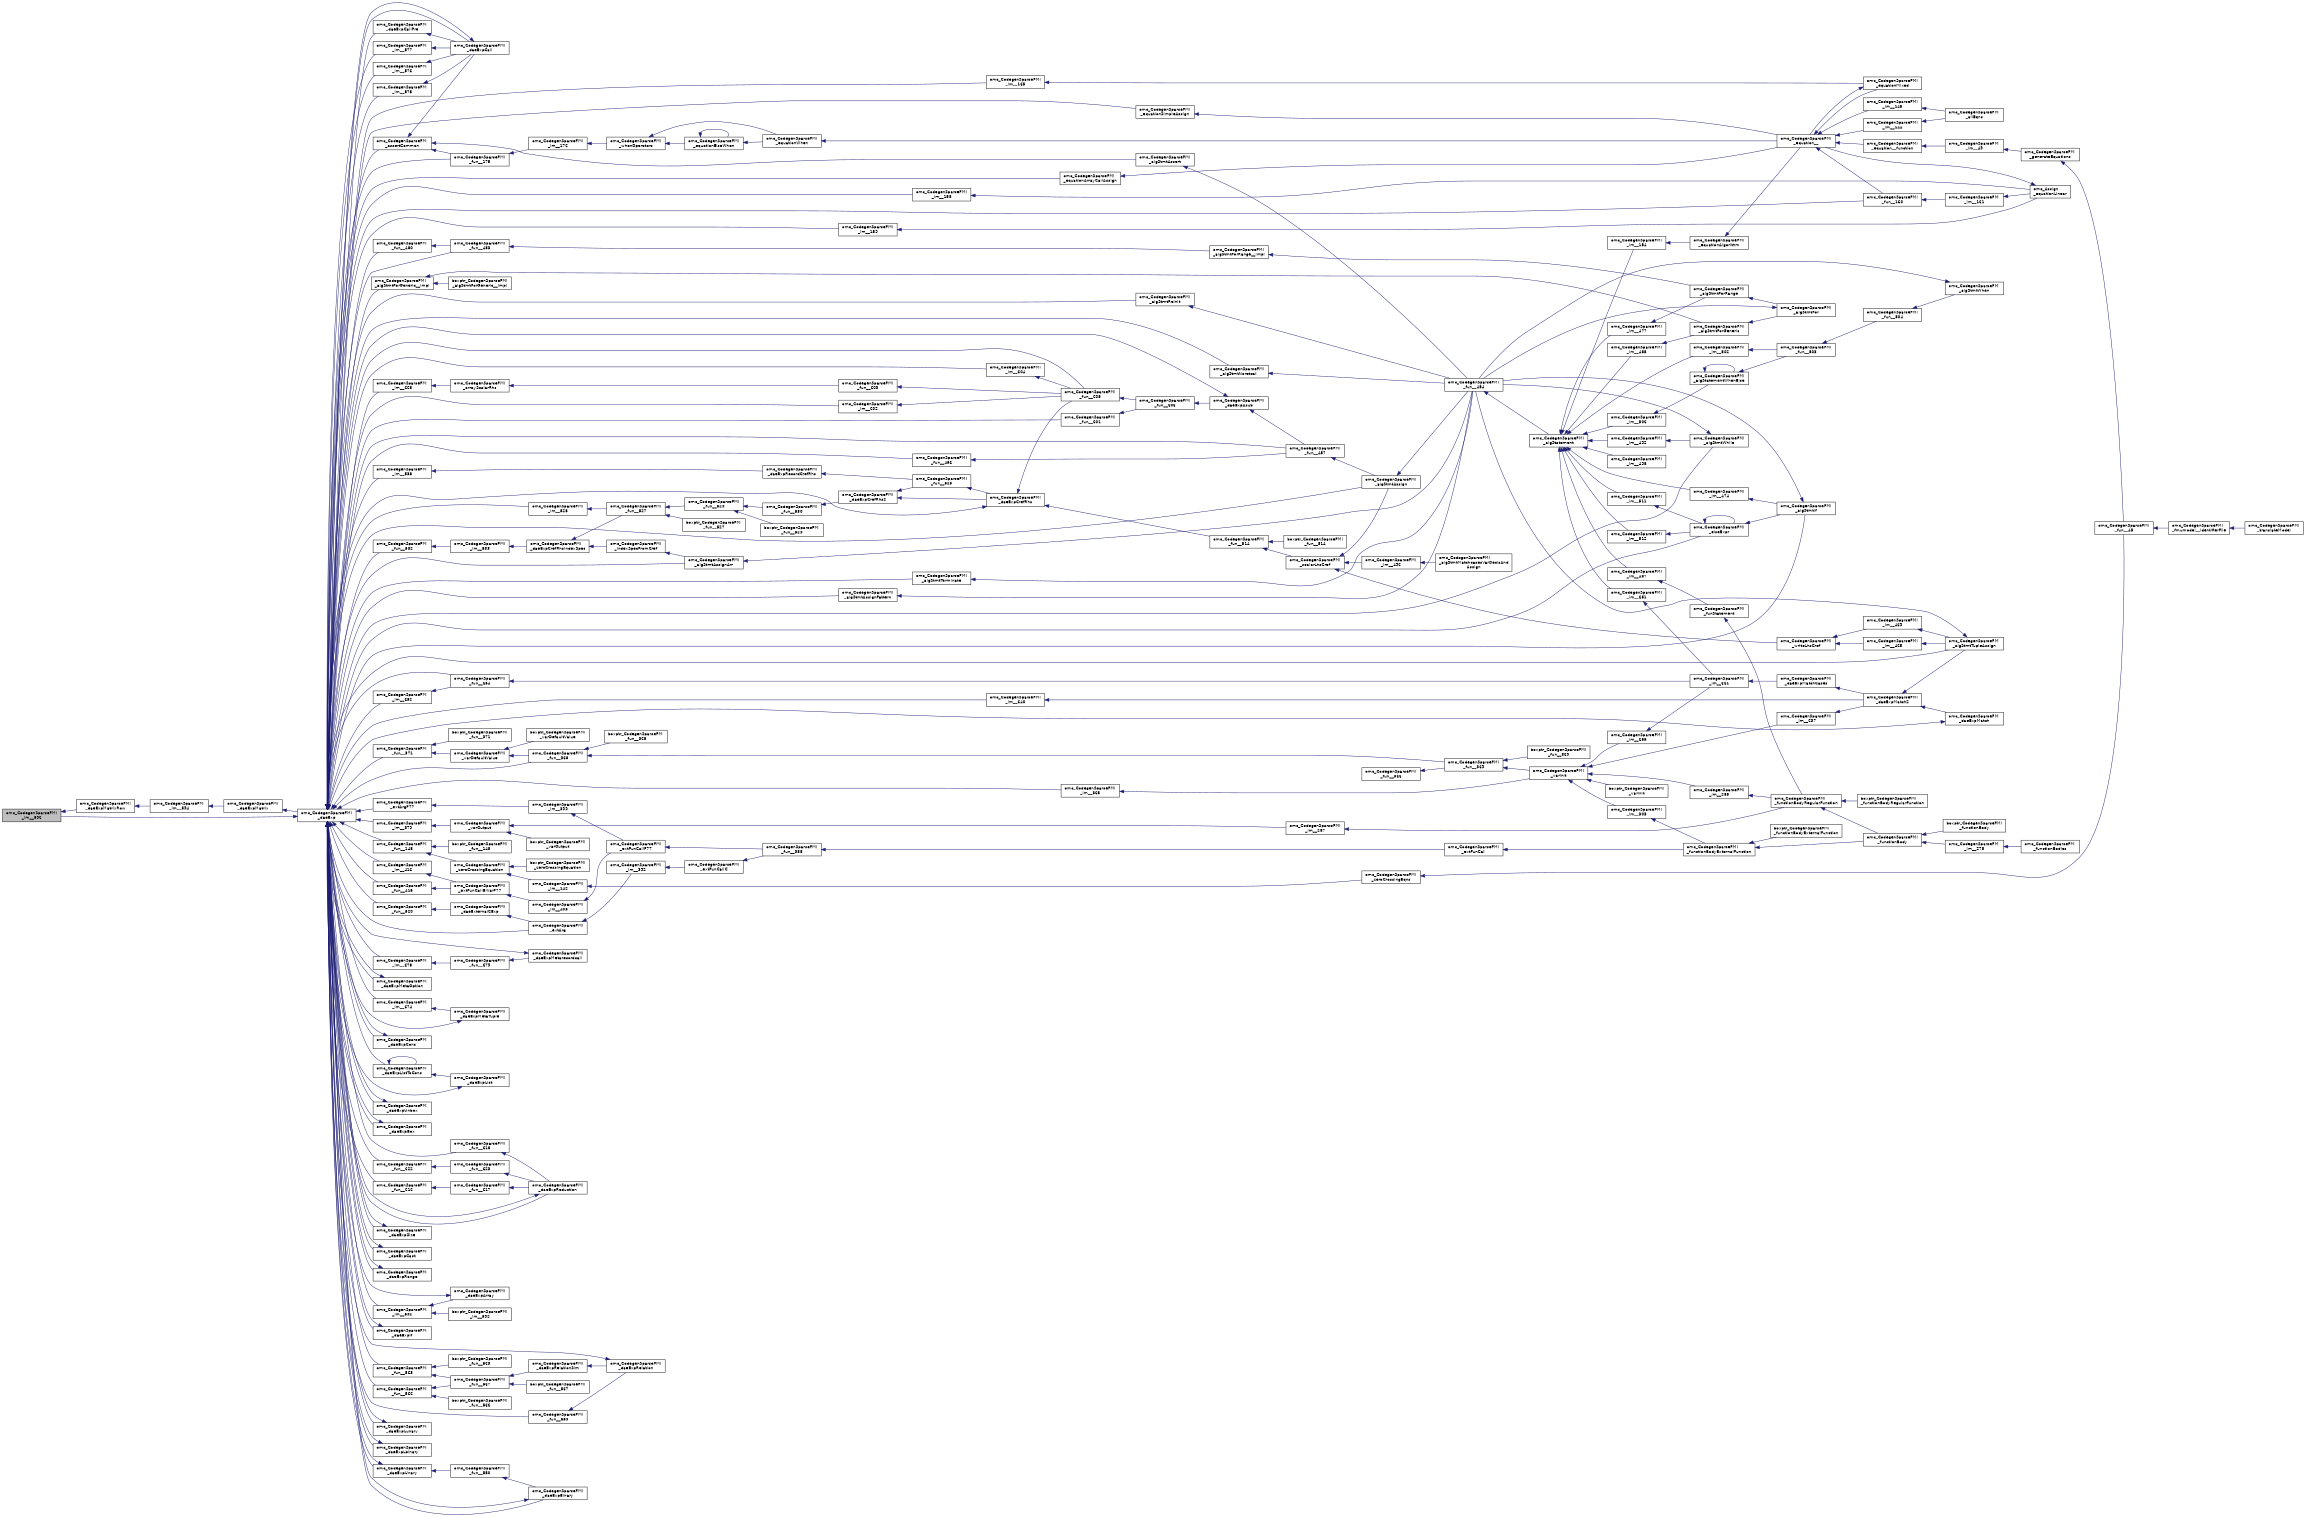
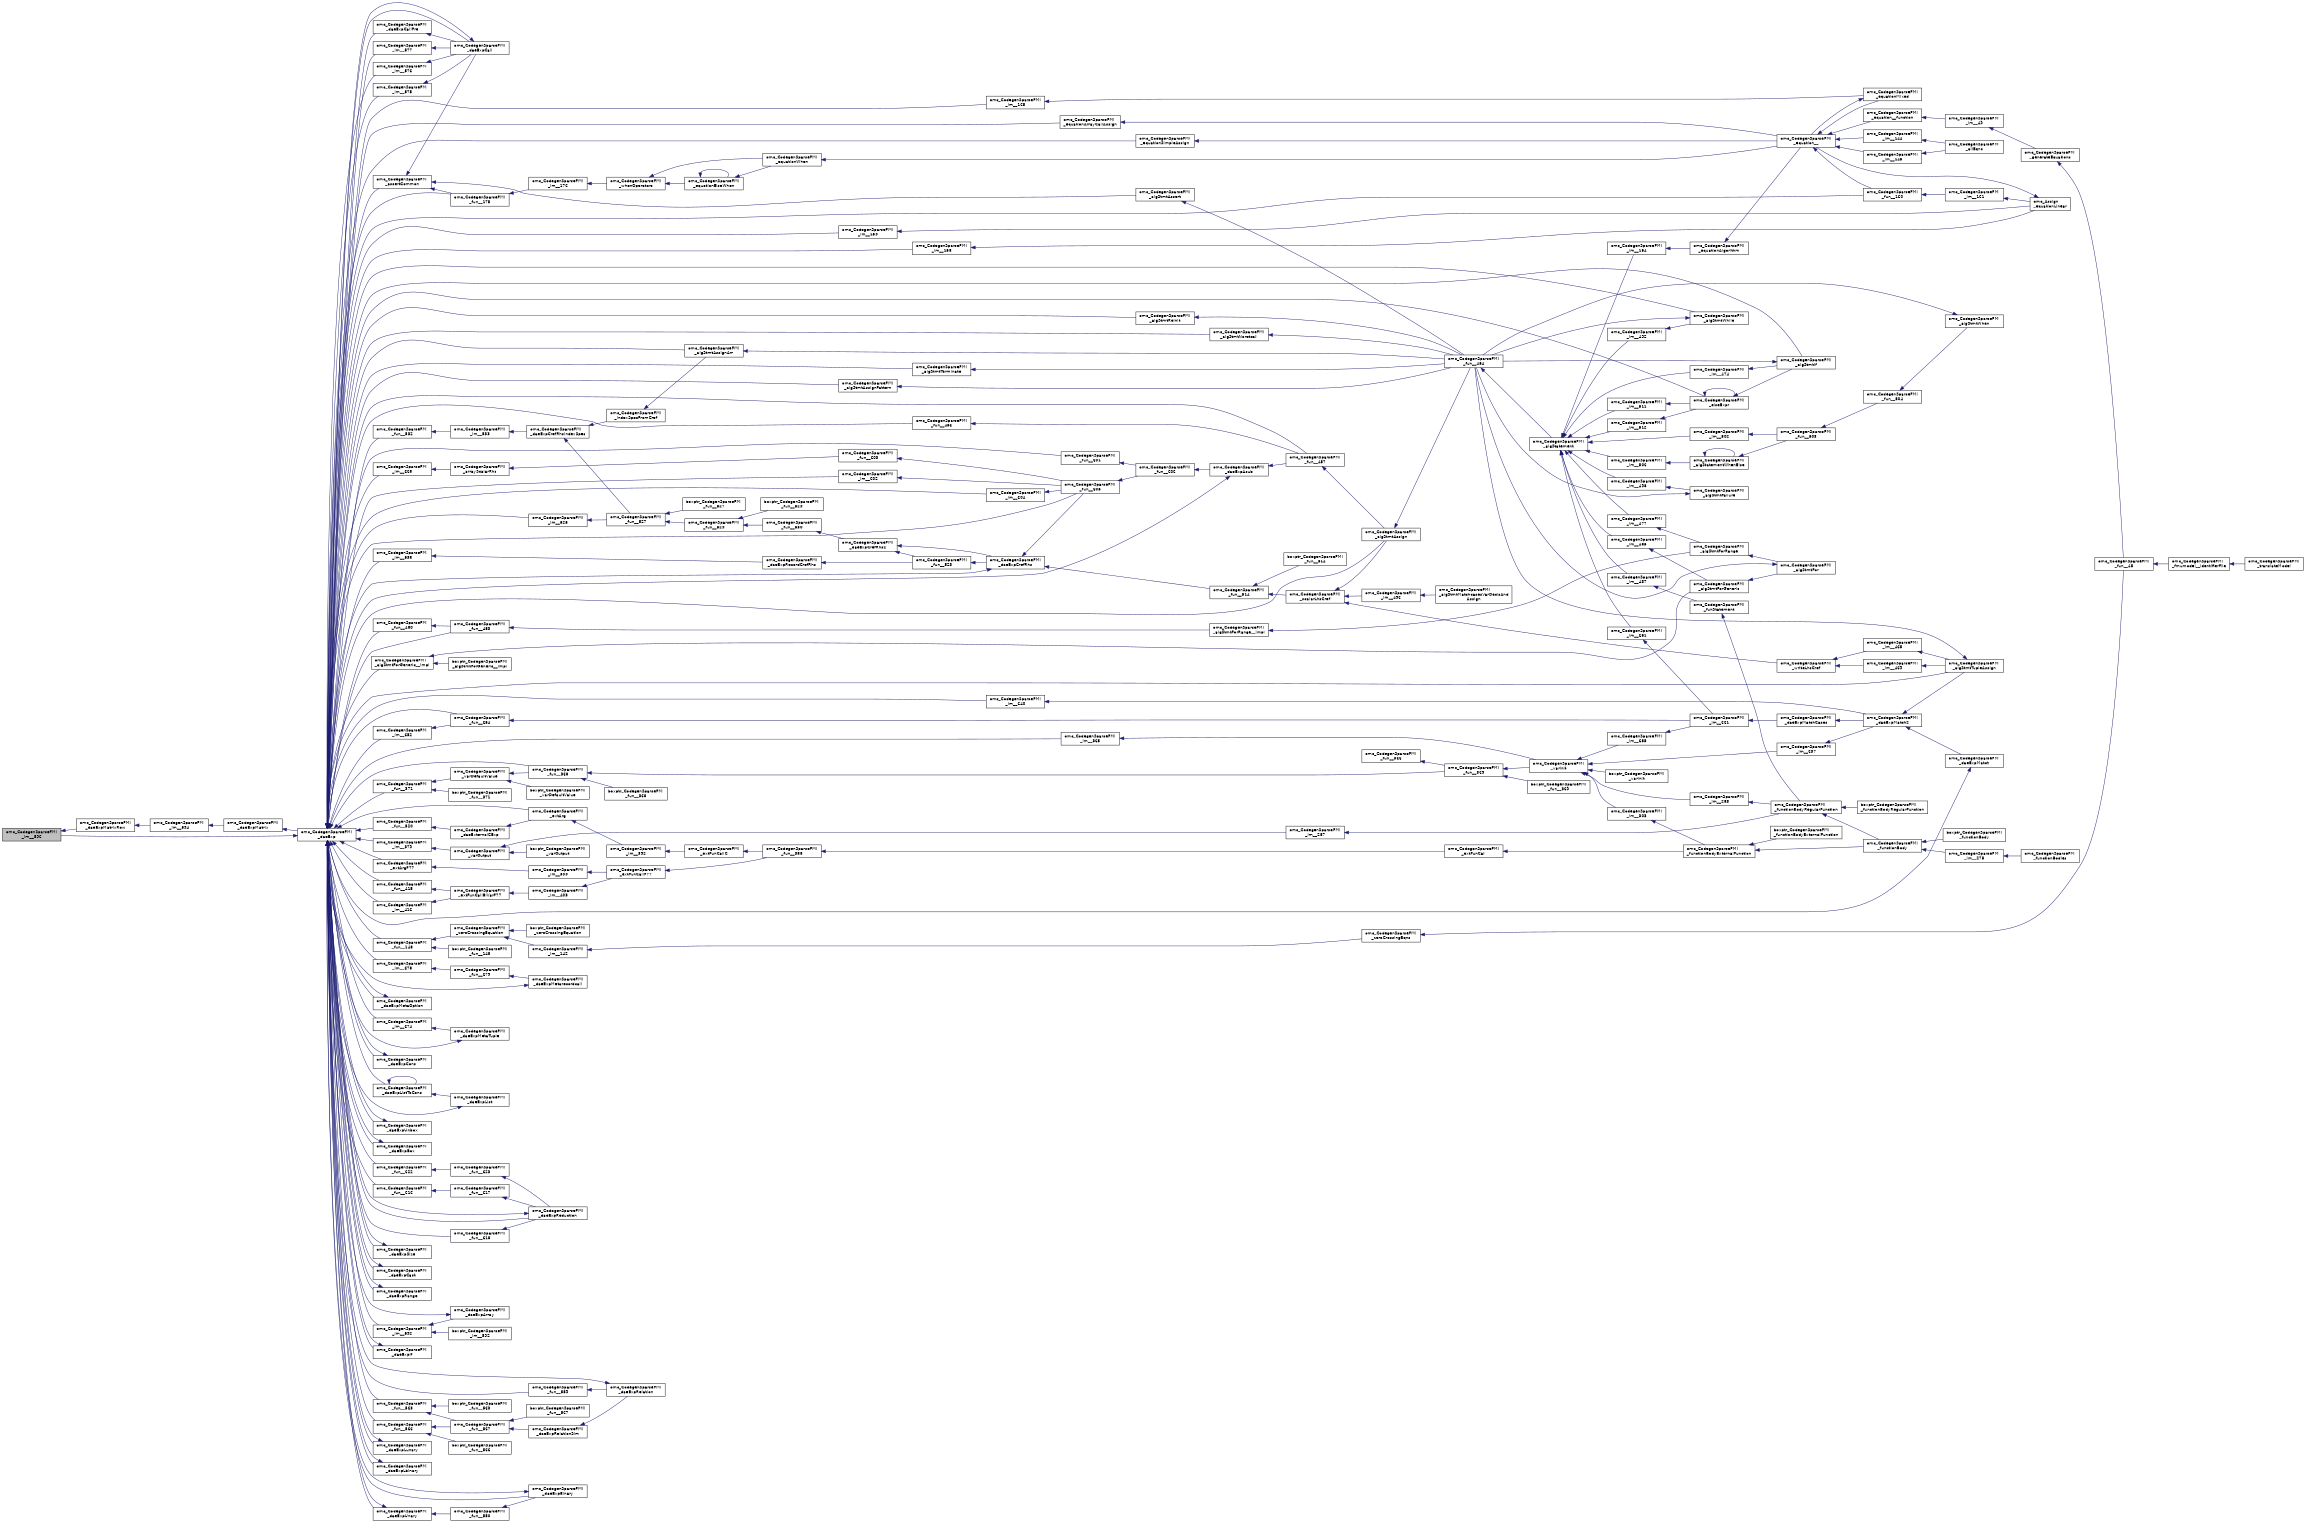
node "omc_CodegenSparseFMI _algStmtFailure": added
